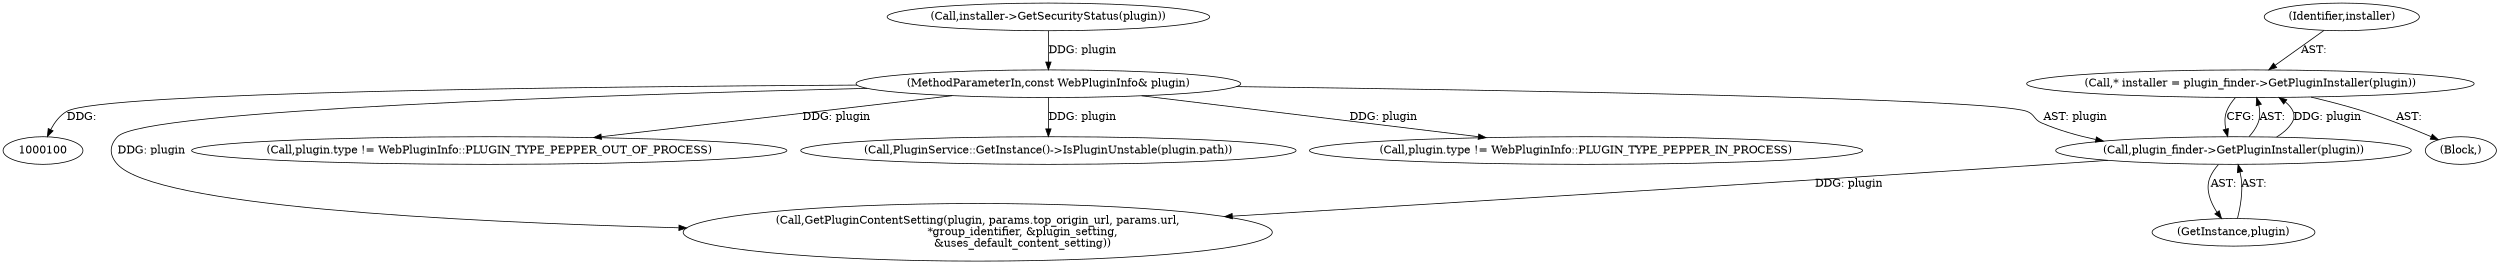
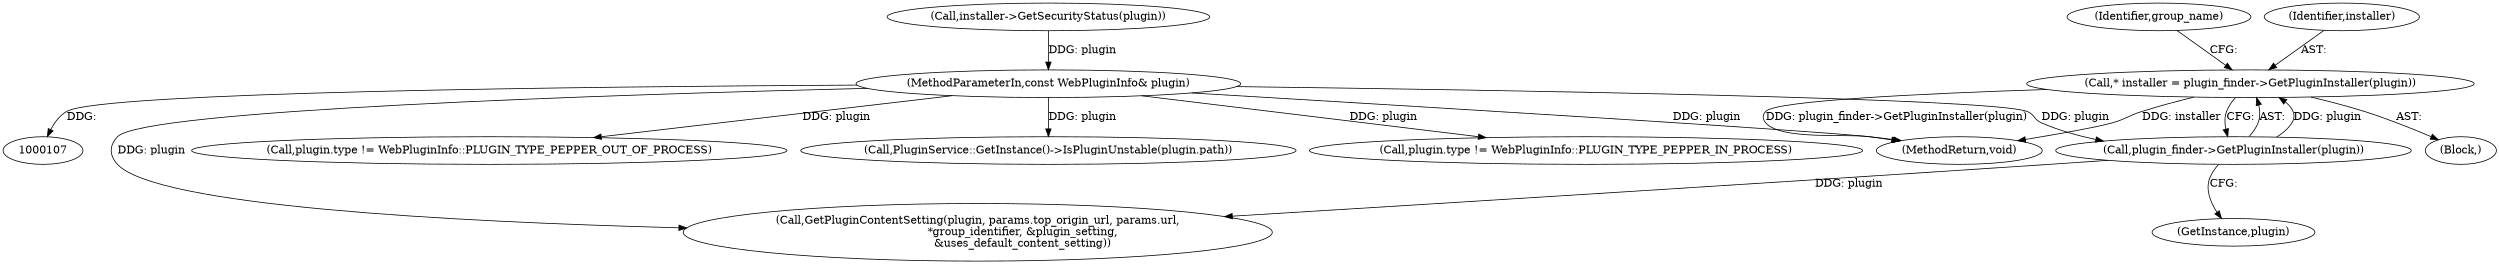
node "(Identifier,group_name)": added
edge "(MethodParameterIn,const WebPluginInfo& plugin)" -> "(Call,plugin_finder->GetPluginInstaller(plugin))": label "AST: plugin" -> "DDG: plugin"
node "1000100": label "1000100" -> "1000107"
node "(MethodReturn,void)": added
edge "(Call,plugin_finder->GetPluginInstaller(plugin))" -> "(GetInstance,plugin)": label "AST: " -> "CFG: "
edge "(GetInstance,plugin)" -> "(Call,plugin_finder->GetPluginInstaller(plugin))": removed, label "AST:"
